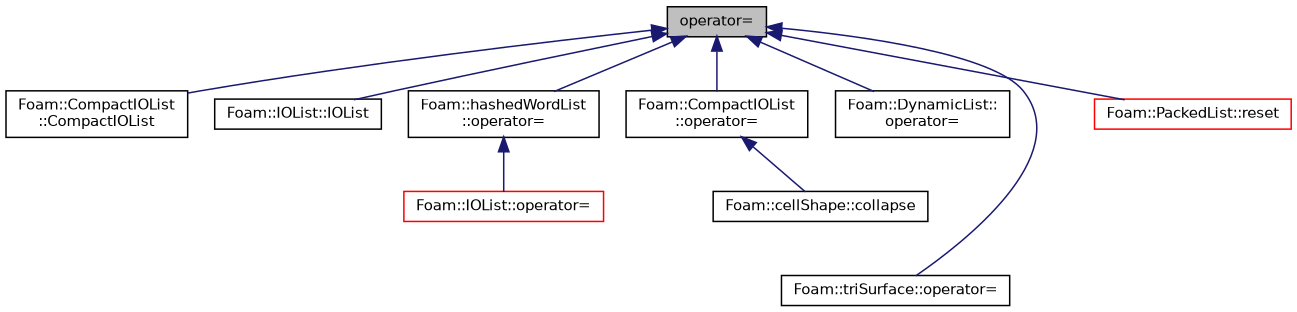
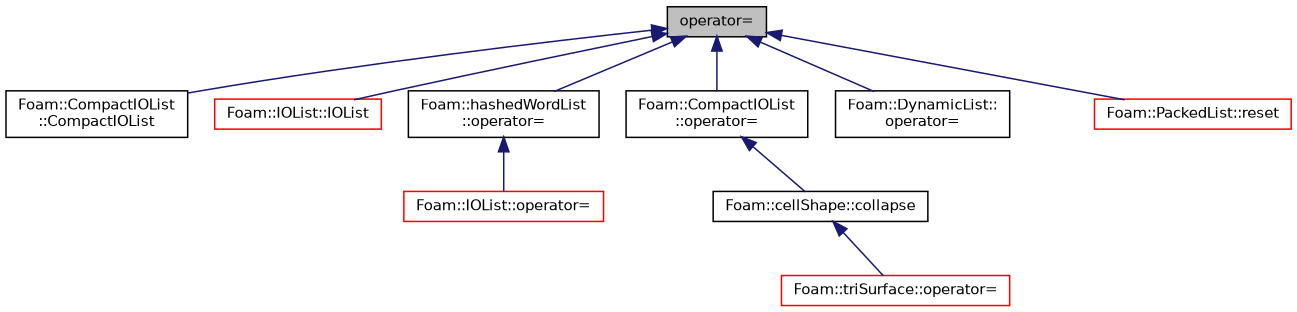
edge "Foam::triSurface::operator=" -> "operator=": now "Foam::triSurface::operator=" -> "Foam::cellShape::collapse"
node "Foam::IOList::IOList": color black -> red
node "Foam::triSurface::operator=": color black -> red
